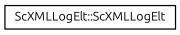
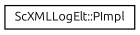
node "ScXMLLogElt::ScXMLLogElt": label "ScXMLLogElt::ScXMLLogElt" -> "ScXMLLogElt::PImpl"
